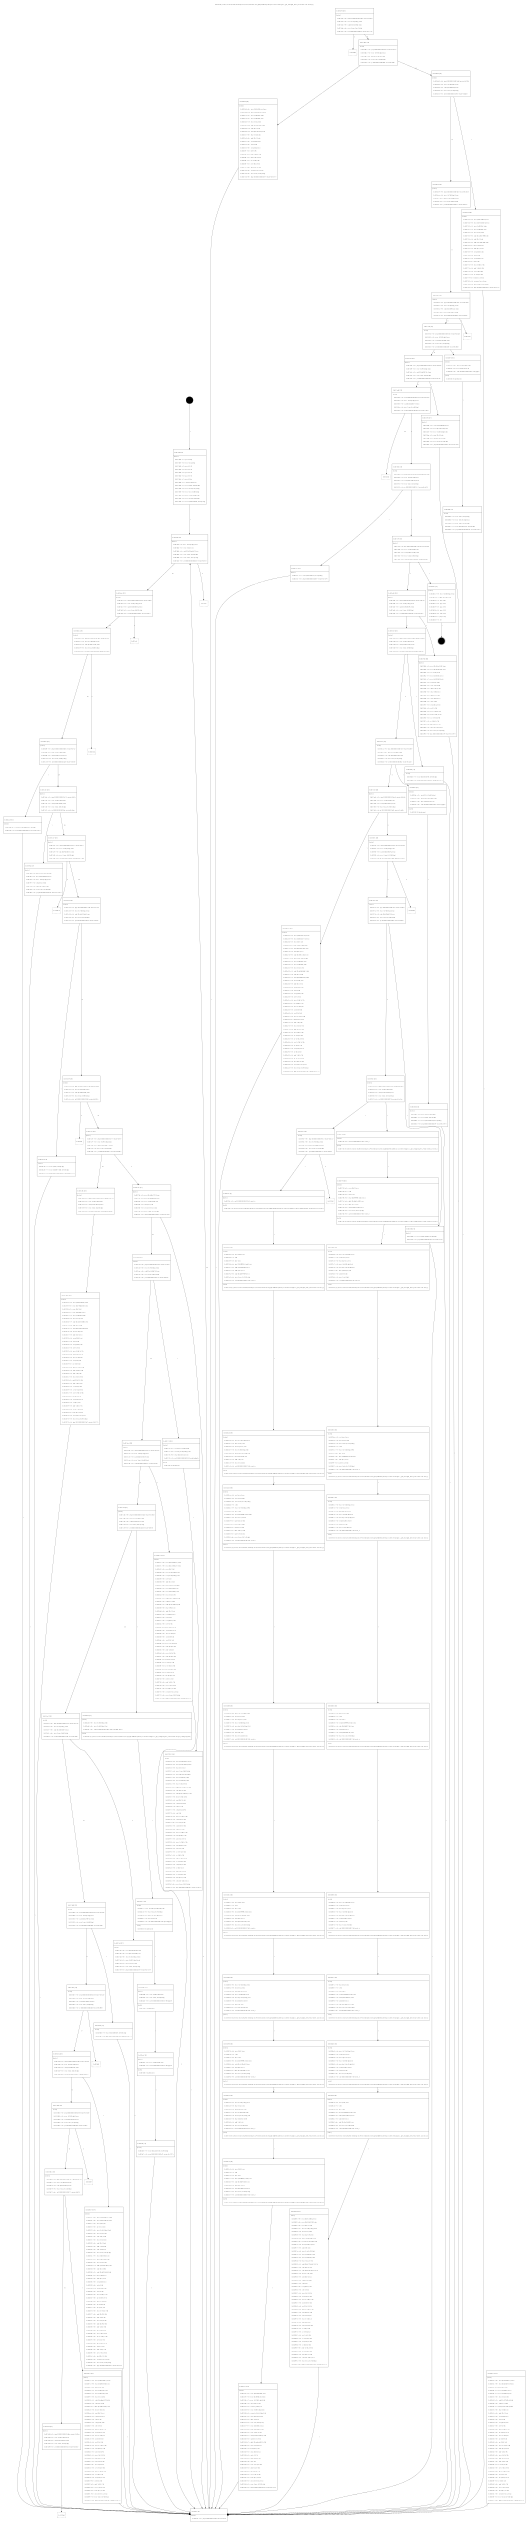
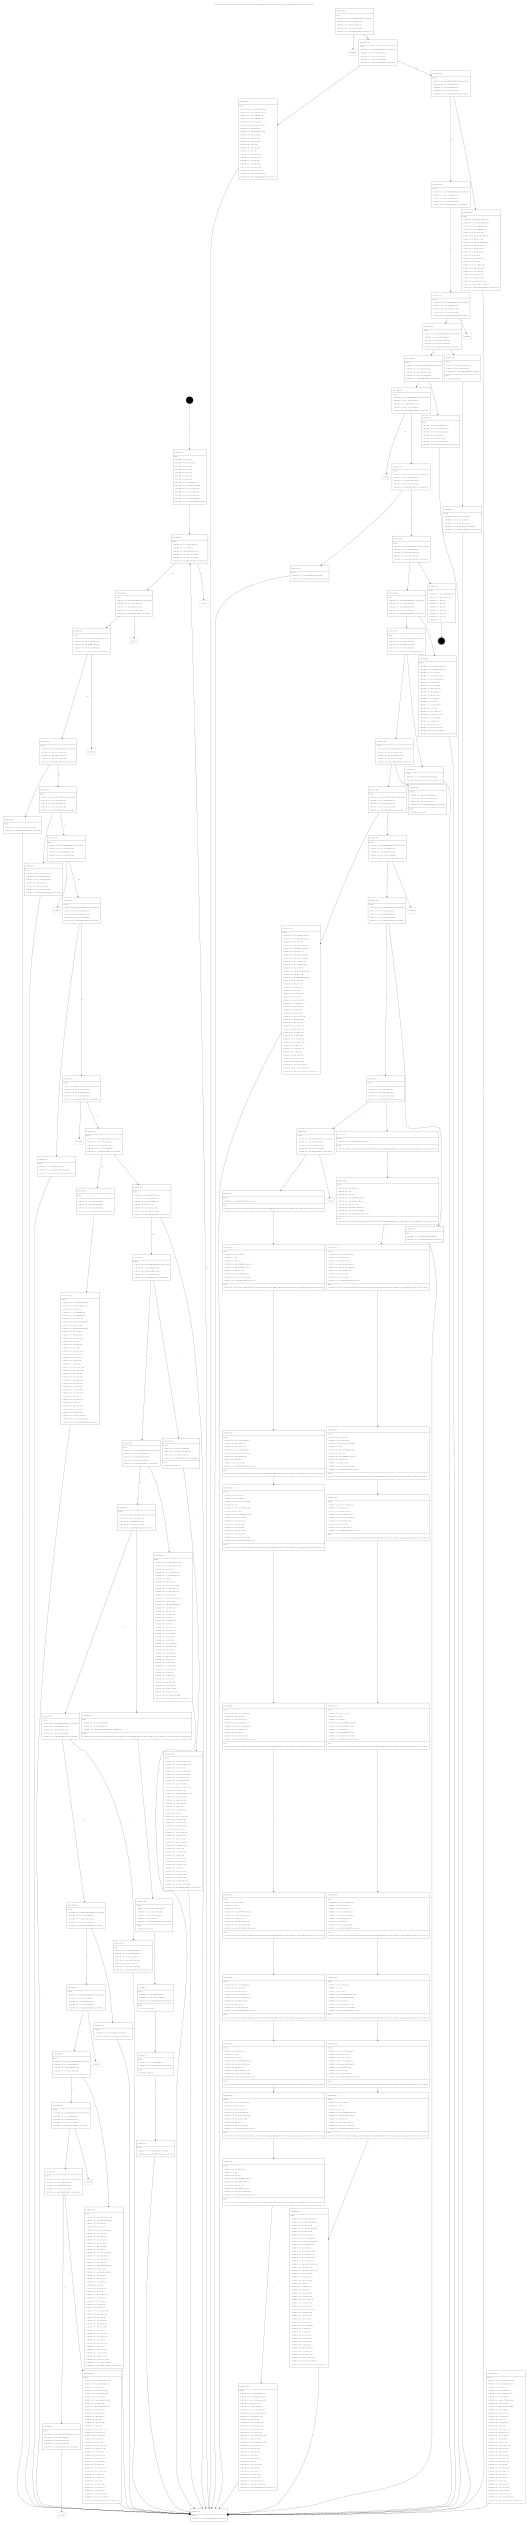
node "0x4025d0 [23]": removed
